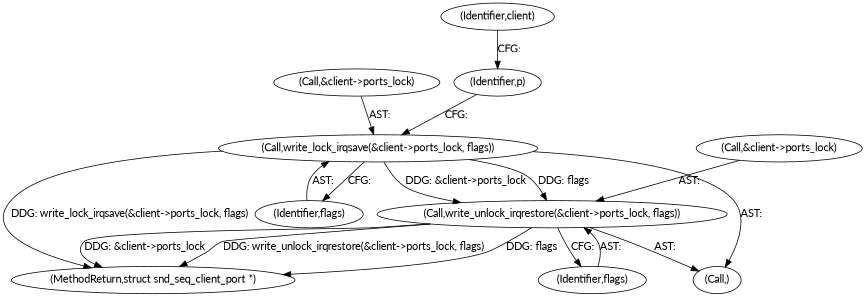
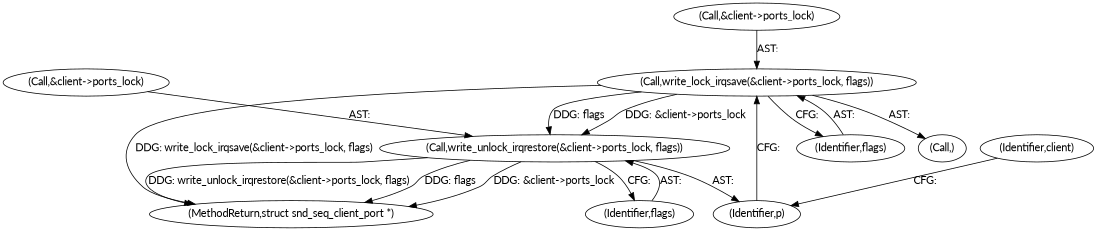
edge "(Call,write_unlock_irqrestore(&client->ports_lock, flags))" -> "(Call,)": now "(Call,write_unlock_irqrestore(&client->ports_lock, flags))" -> "(Identifier,p)"
